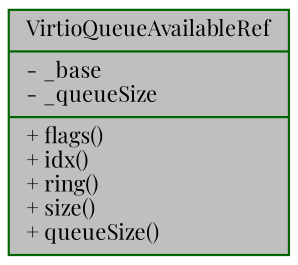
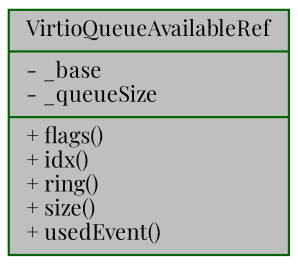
node "VirtioQueueAvailableRef": text "+ queueSize()" -> "+ usedEvent()"
